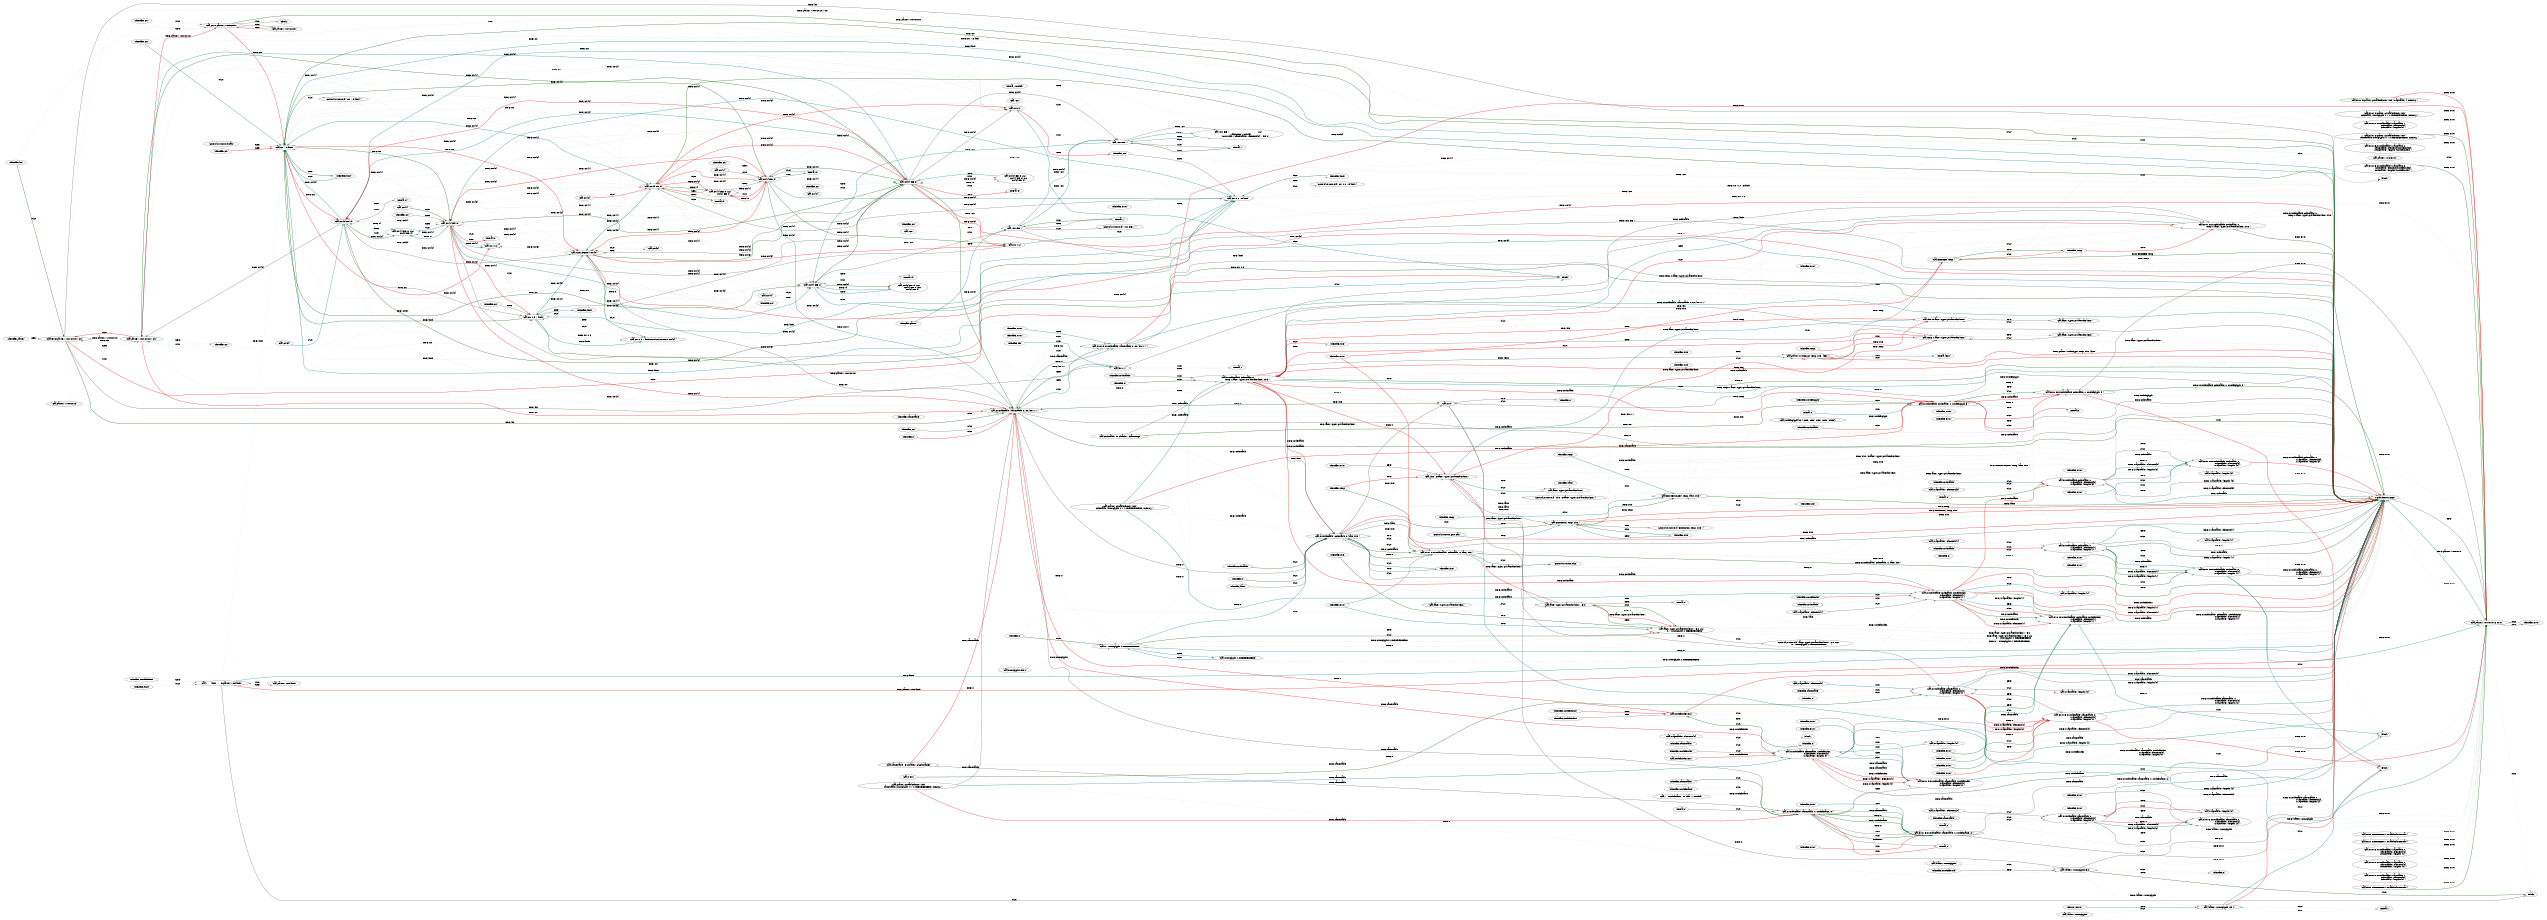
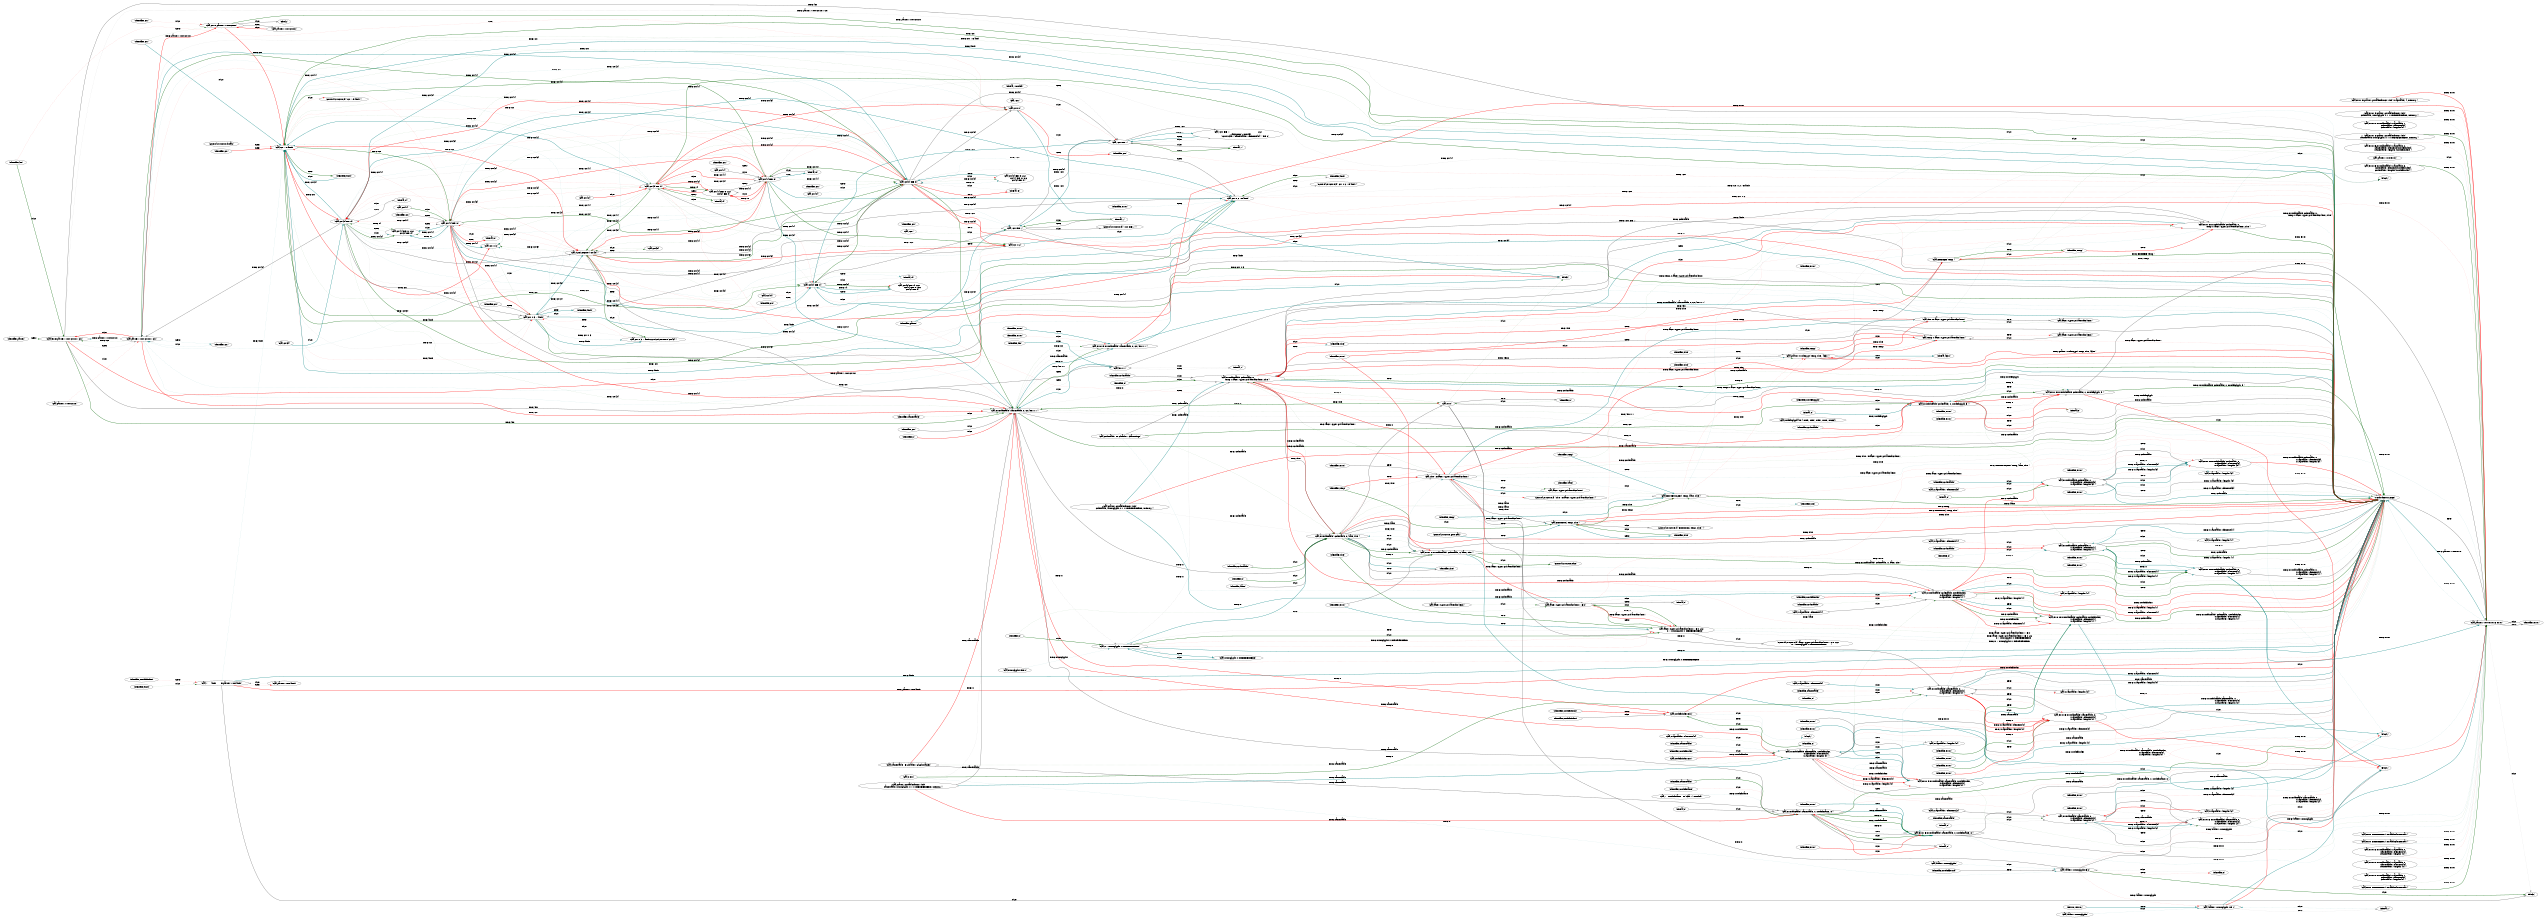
edge "(Call,cur + 3 < limit && IS_PS_DELIM( cur[3] ))" -> "(Call,IS_PS_DELIM( cur[3] ))": label "DDG: n" -> "CFG: "
